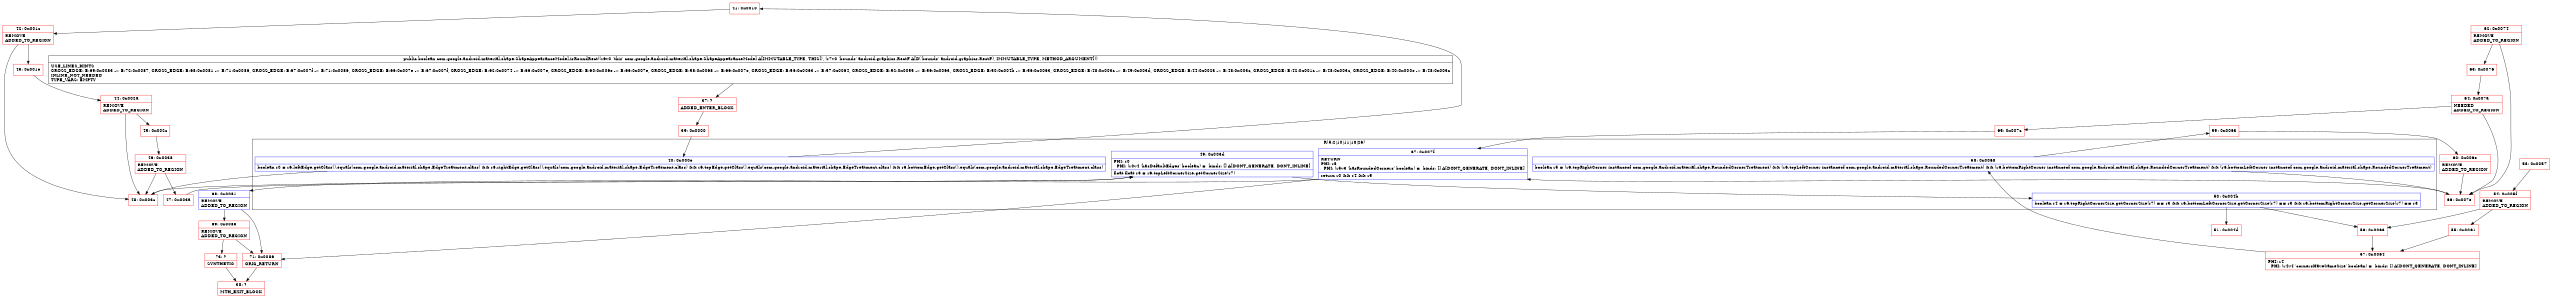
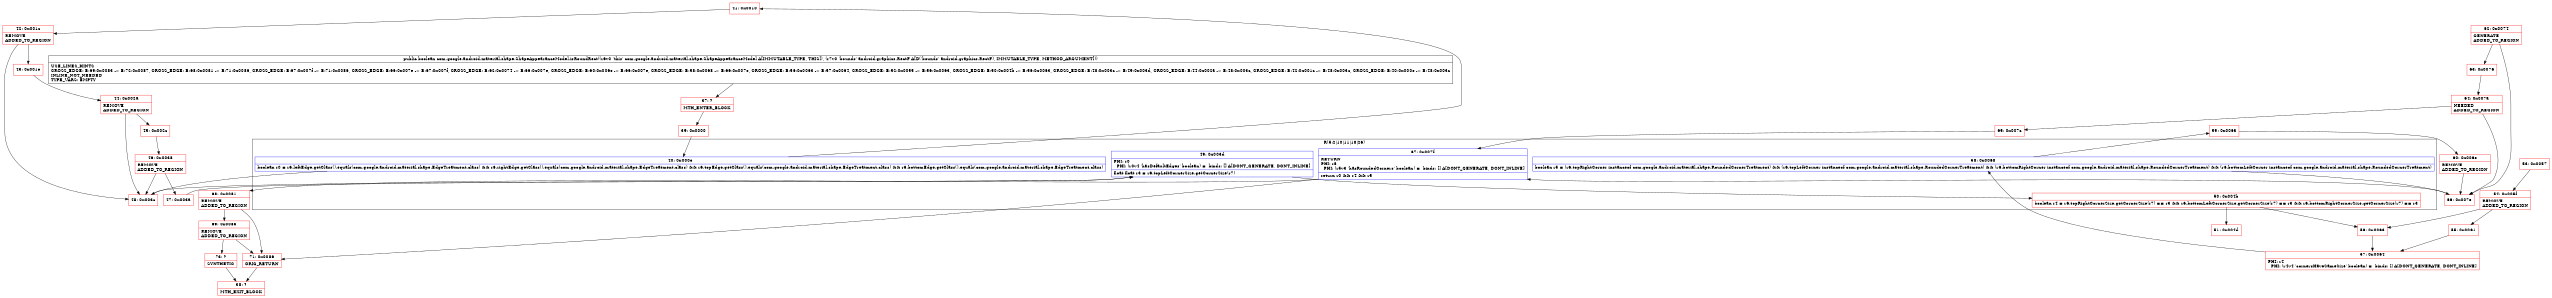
node "62: 0x0074": text "REMOVE" -> "GENERATE"
node "37: ?": text "ADDED_ENTER_BLOCK" -> "MTH_ENTER_BLOCK"
node "68: 0x0081": color blue -> red
node "50: 0x004b": color blue -> red
